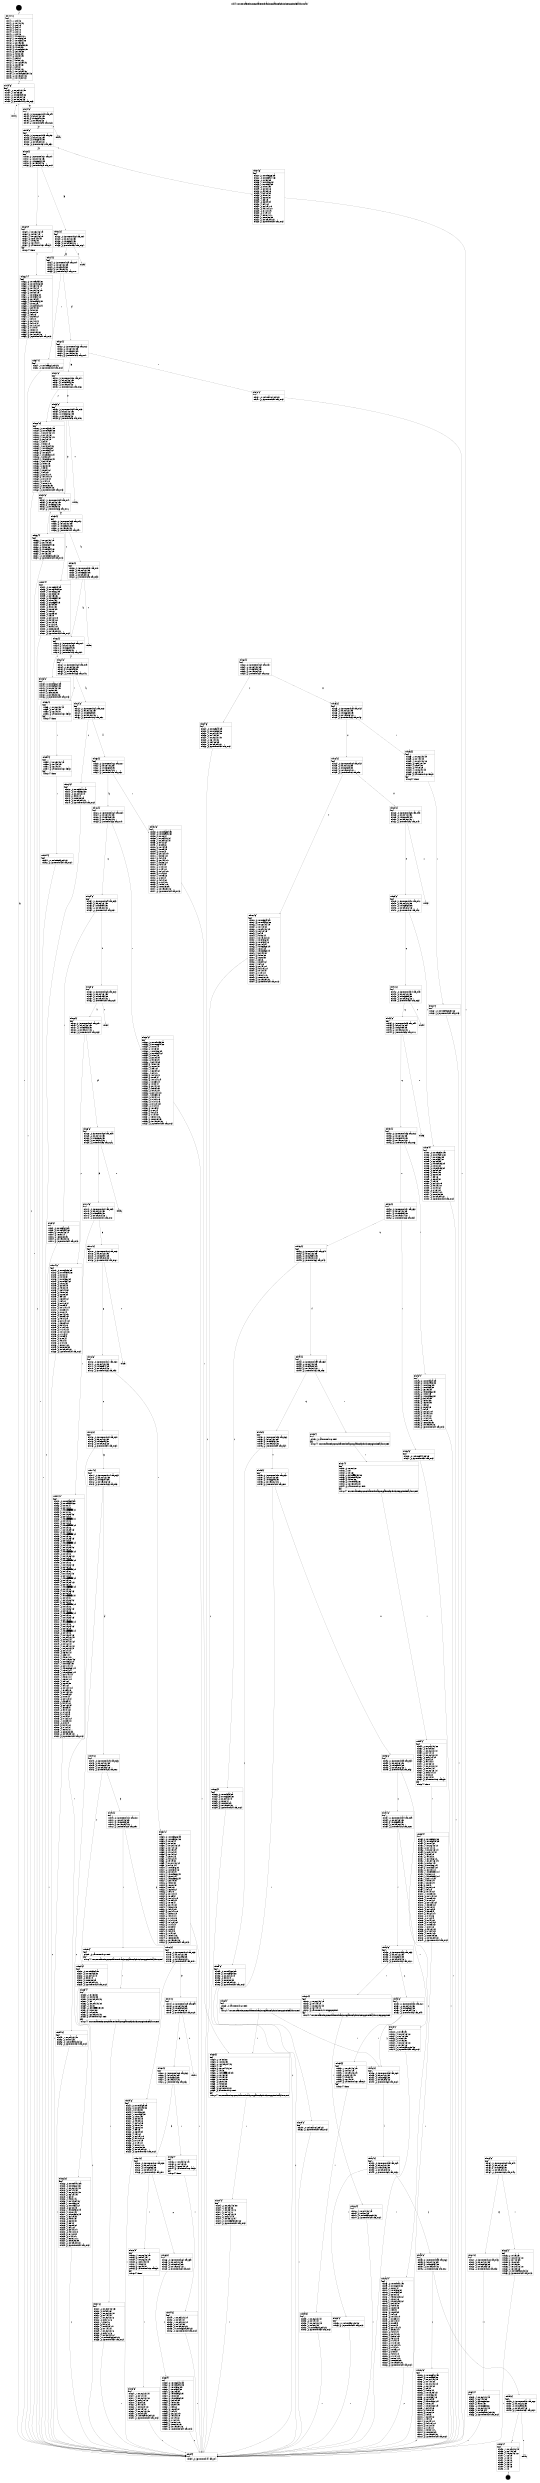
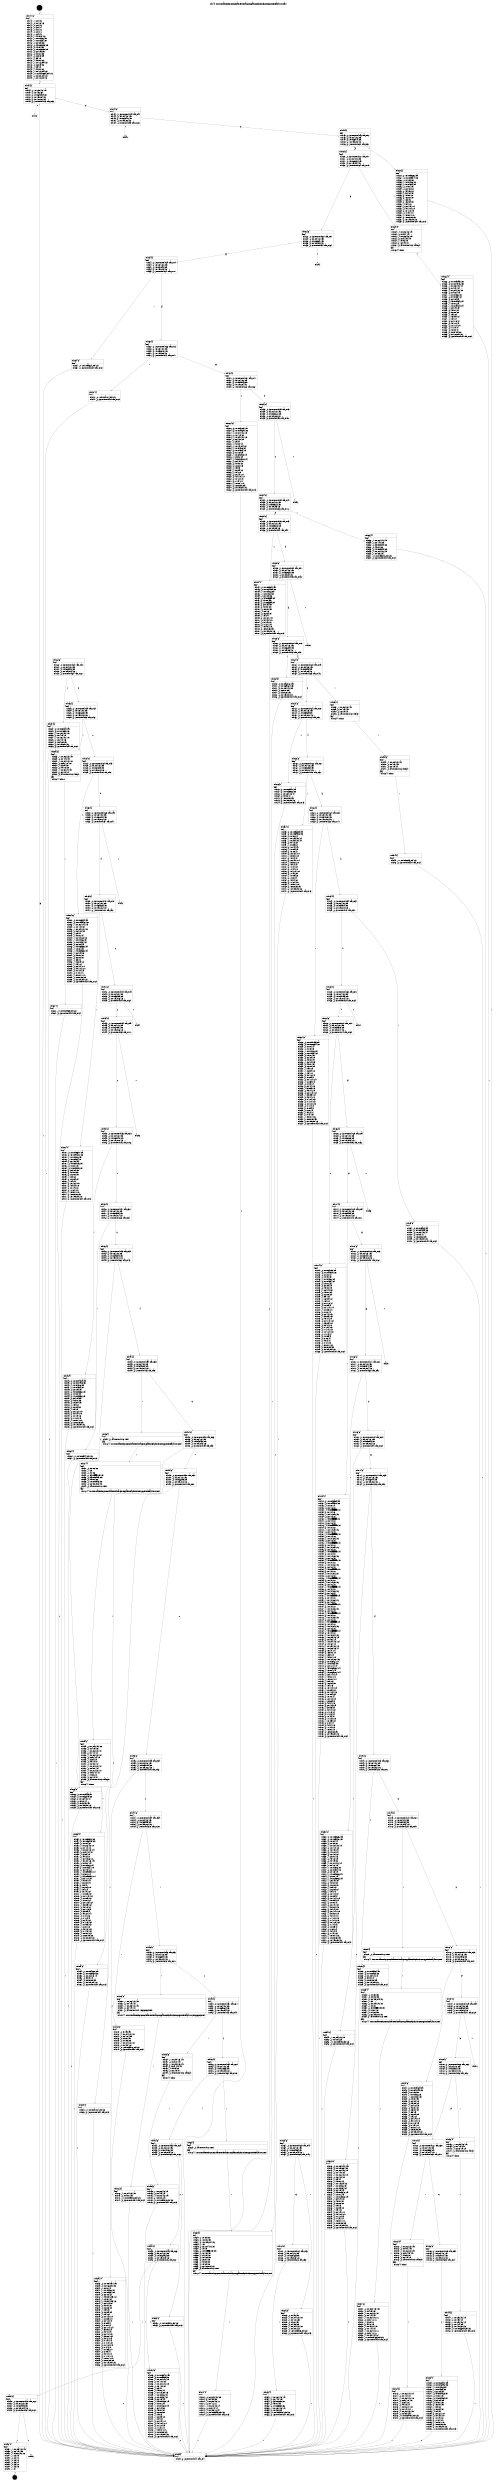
edge "0x4026cb [5]" -> "0x401a68 [28]": reversed
